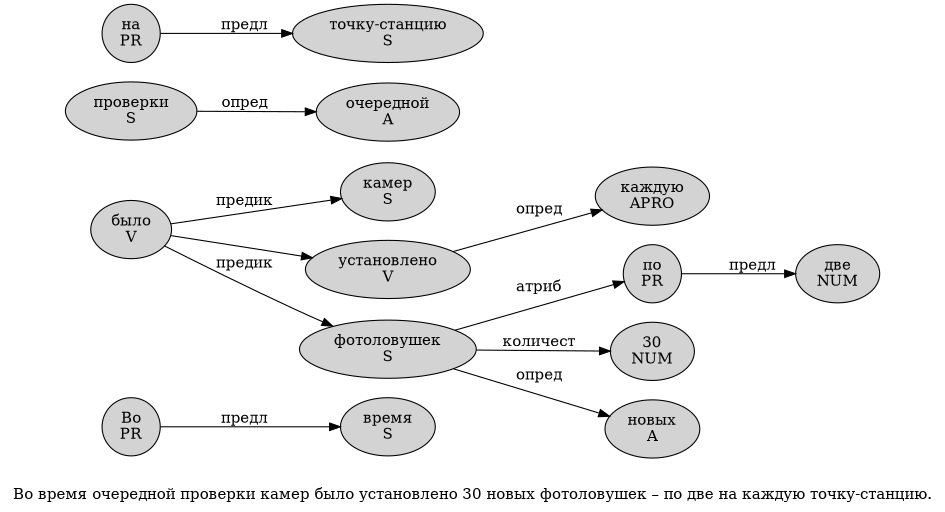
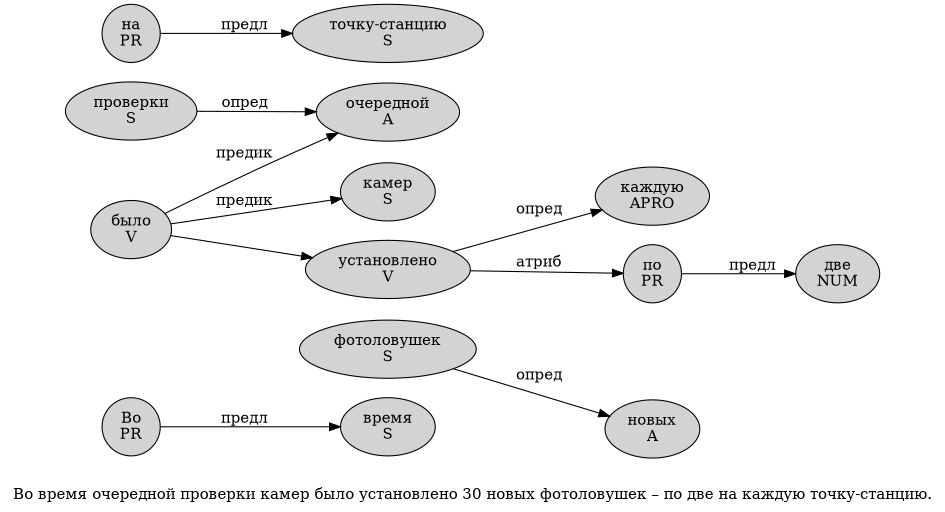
edge "было V" -> "фотоловушек S": now "было V" -> "очередной A"
edge "фотоловушек S" -> "по PR": now "установлено V" -> "по PR"
node "30 NUM": removed
